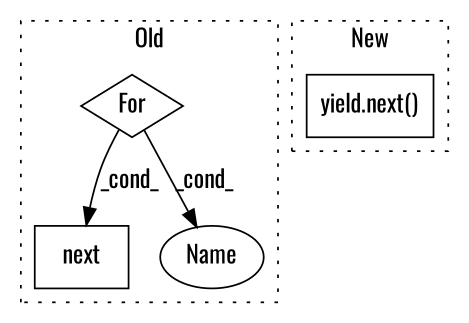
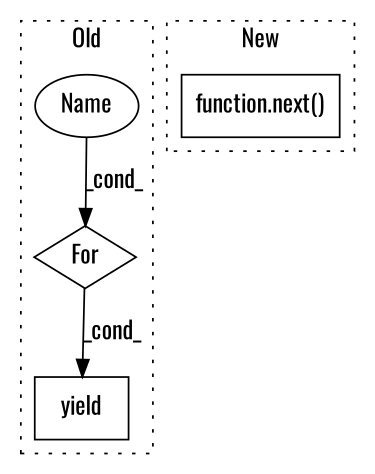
node "yield.next()": label "yield.next()" -> "function.next()"
edge "For" -> "Name": reversed
node "next": label "next" -> "yield"
